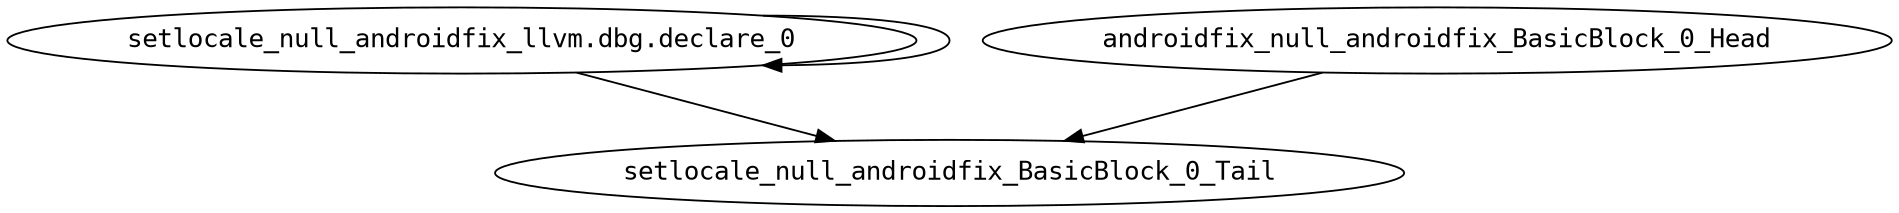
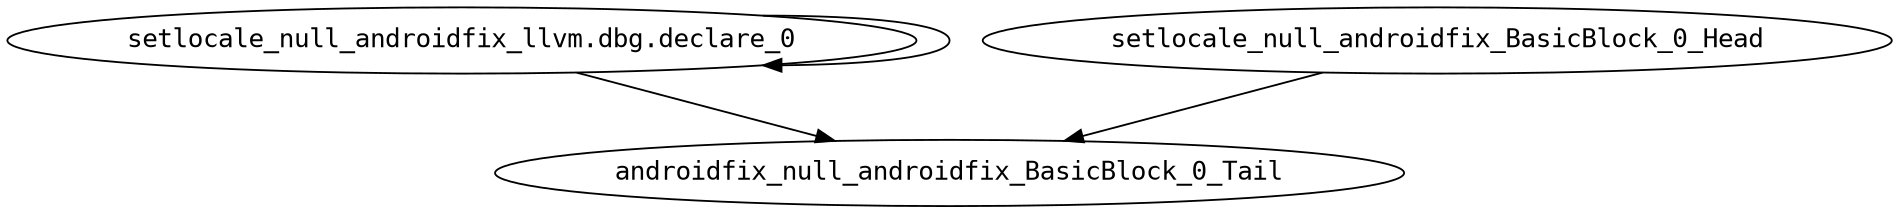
node "androidfix_null_androidfix_BasicBlock_0_Head": label "androidfix_null_androidfix_BasicBlock_0_Head" -> "setlocale_null_androidfix_BasicBlock_0_Head"
node "setlocale_null_androidfix_BasicBlock_0_Tail": label "setlocale_null_androidfix_BasicBlock_0_Tail" -> "androidfix_null_androidfix_BasicBlock_0_Tail"
